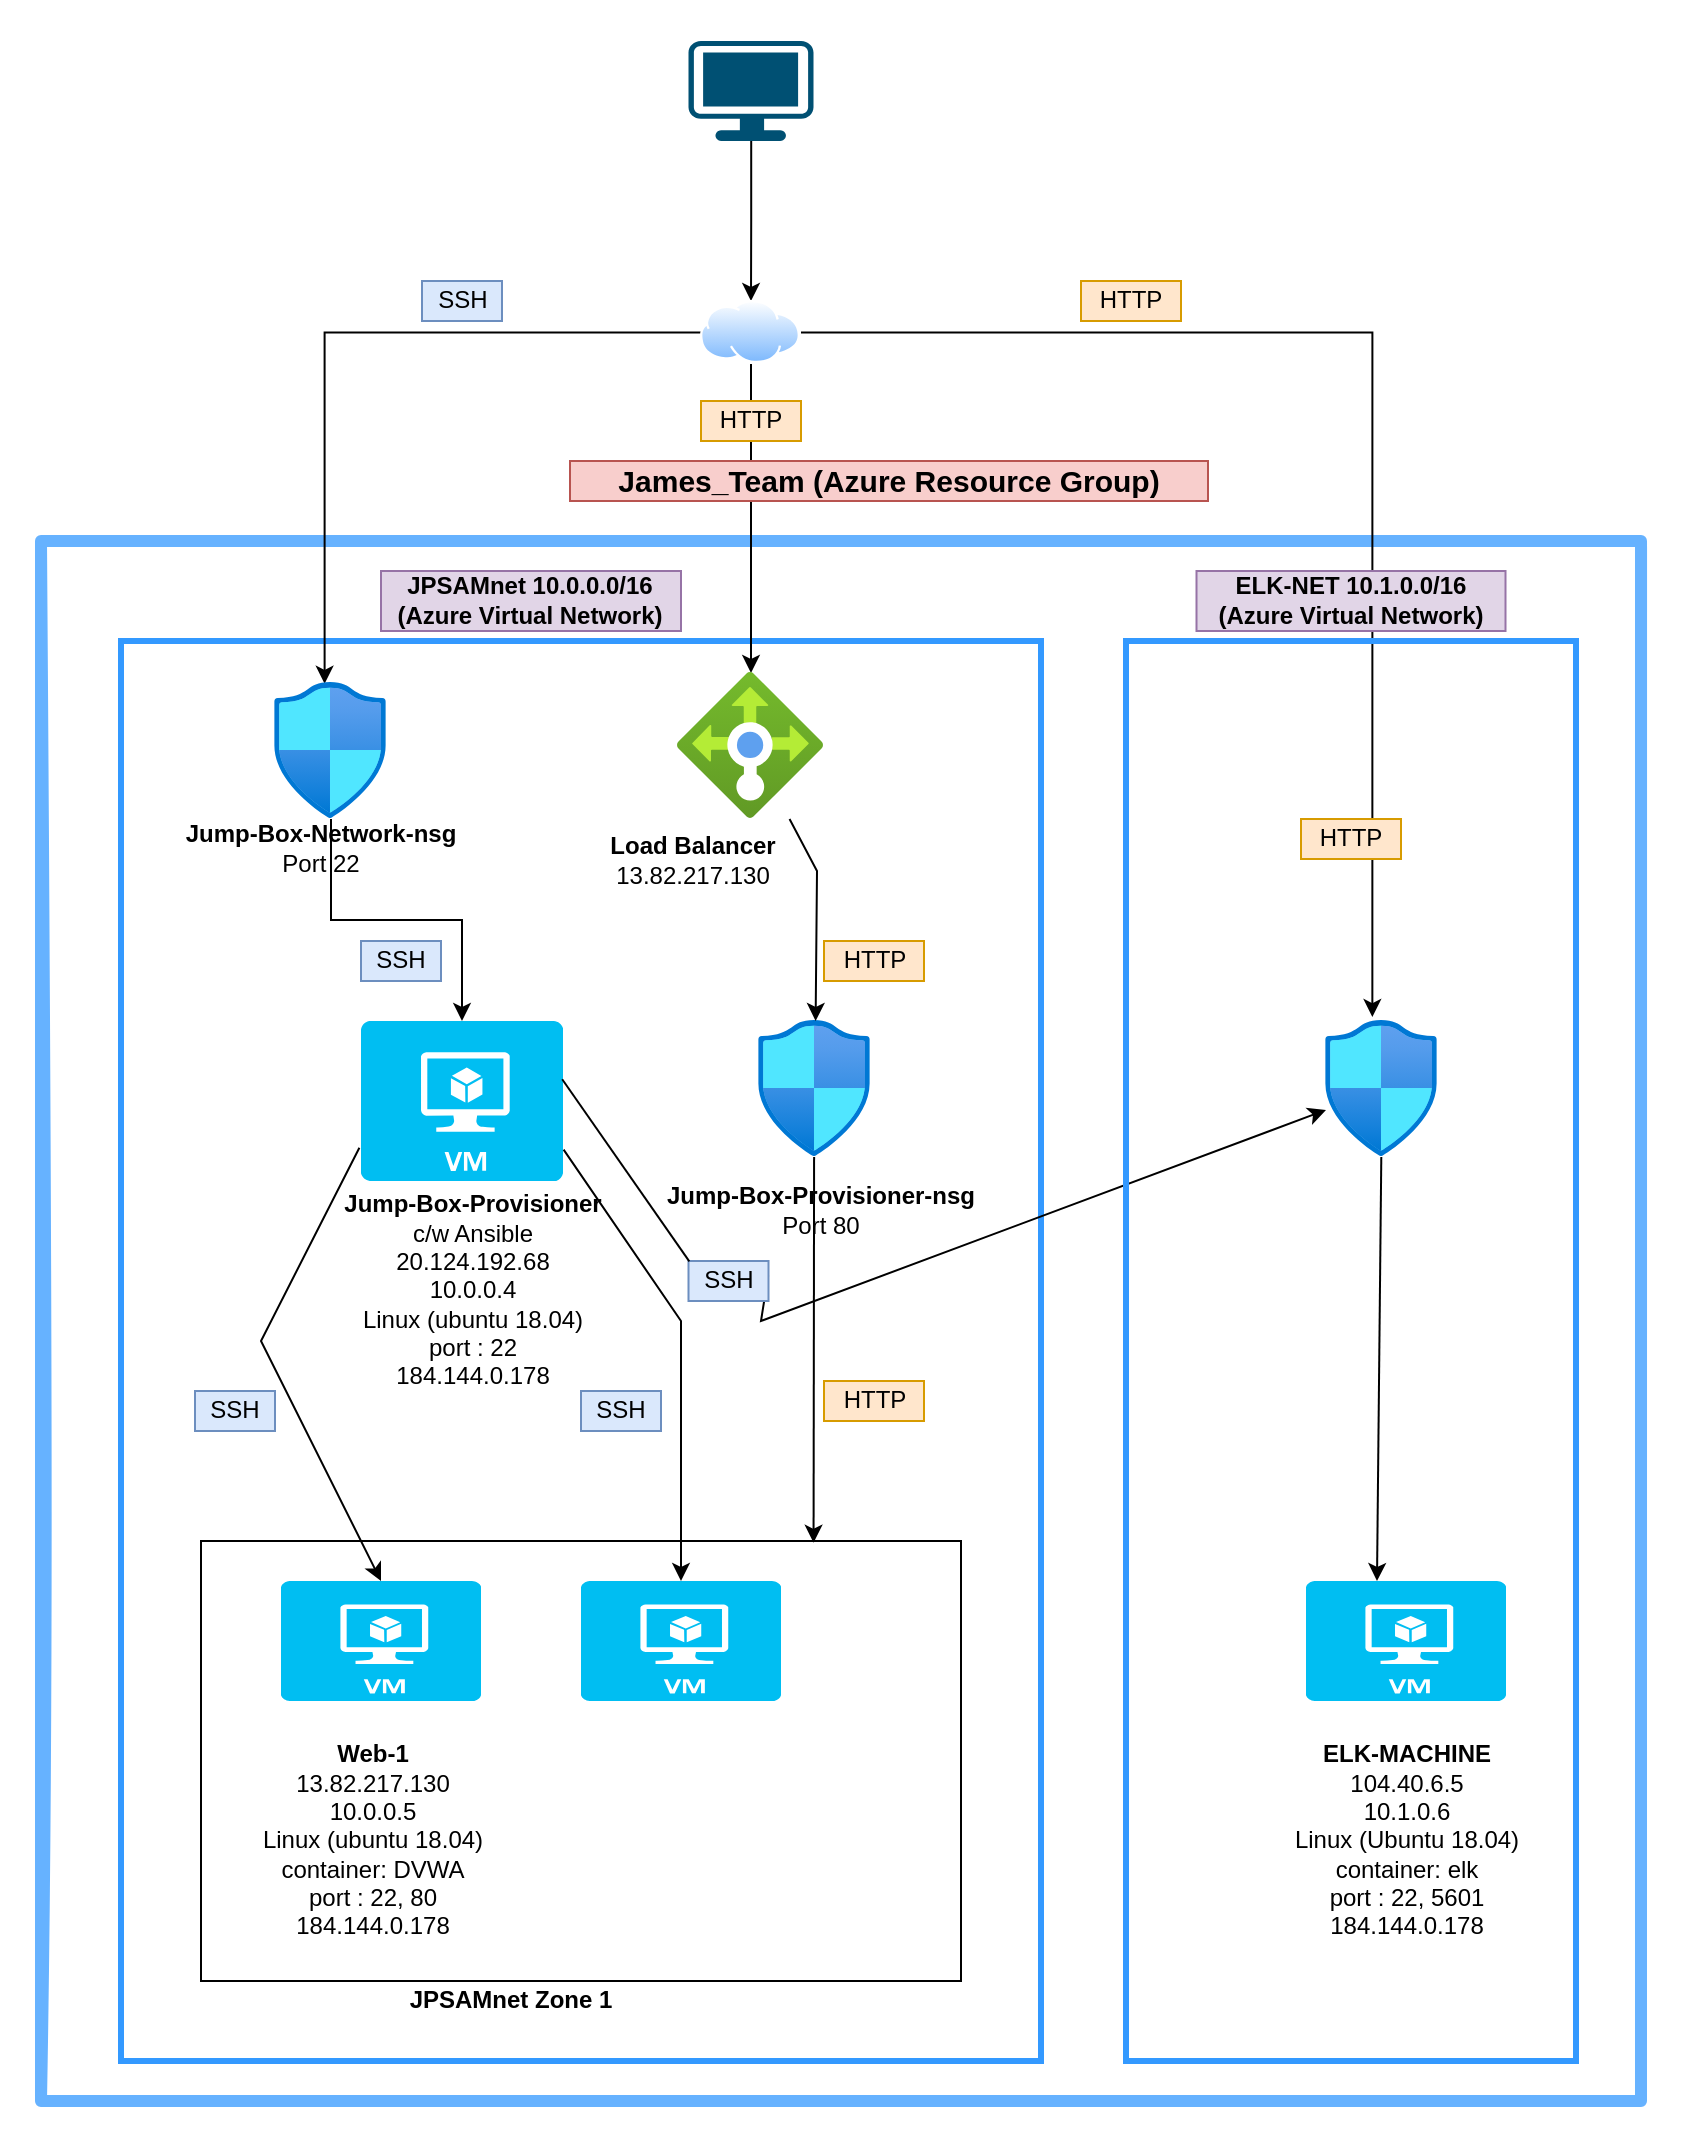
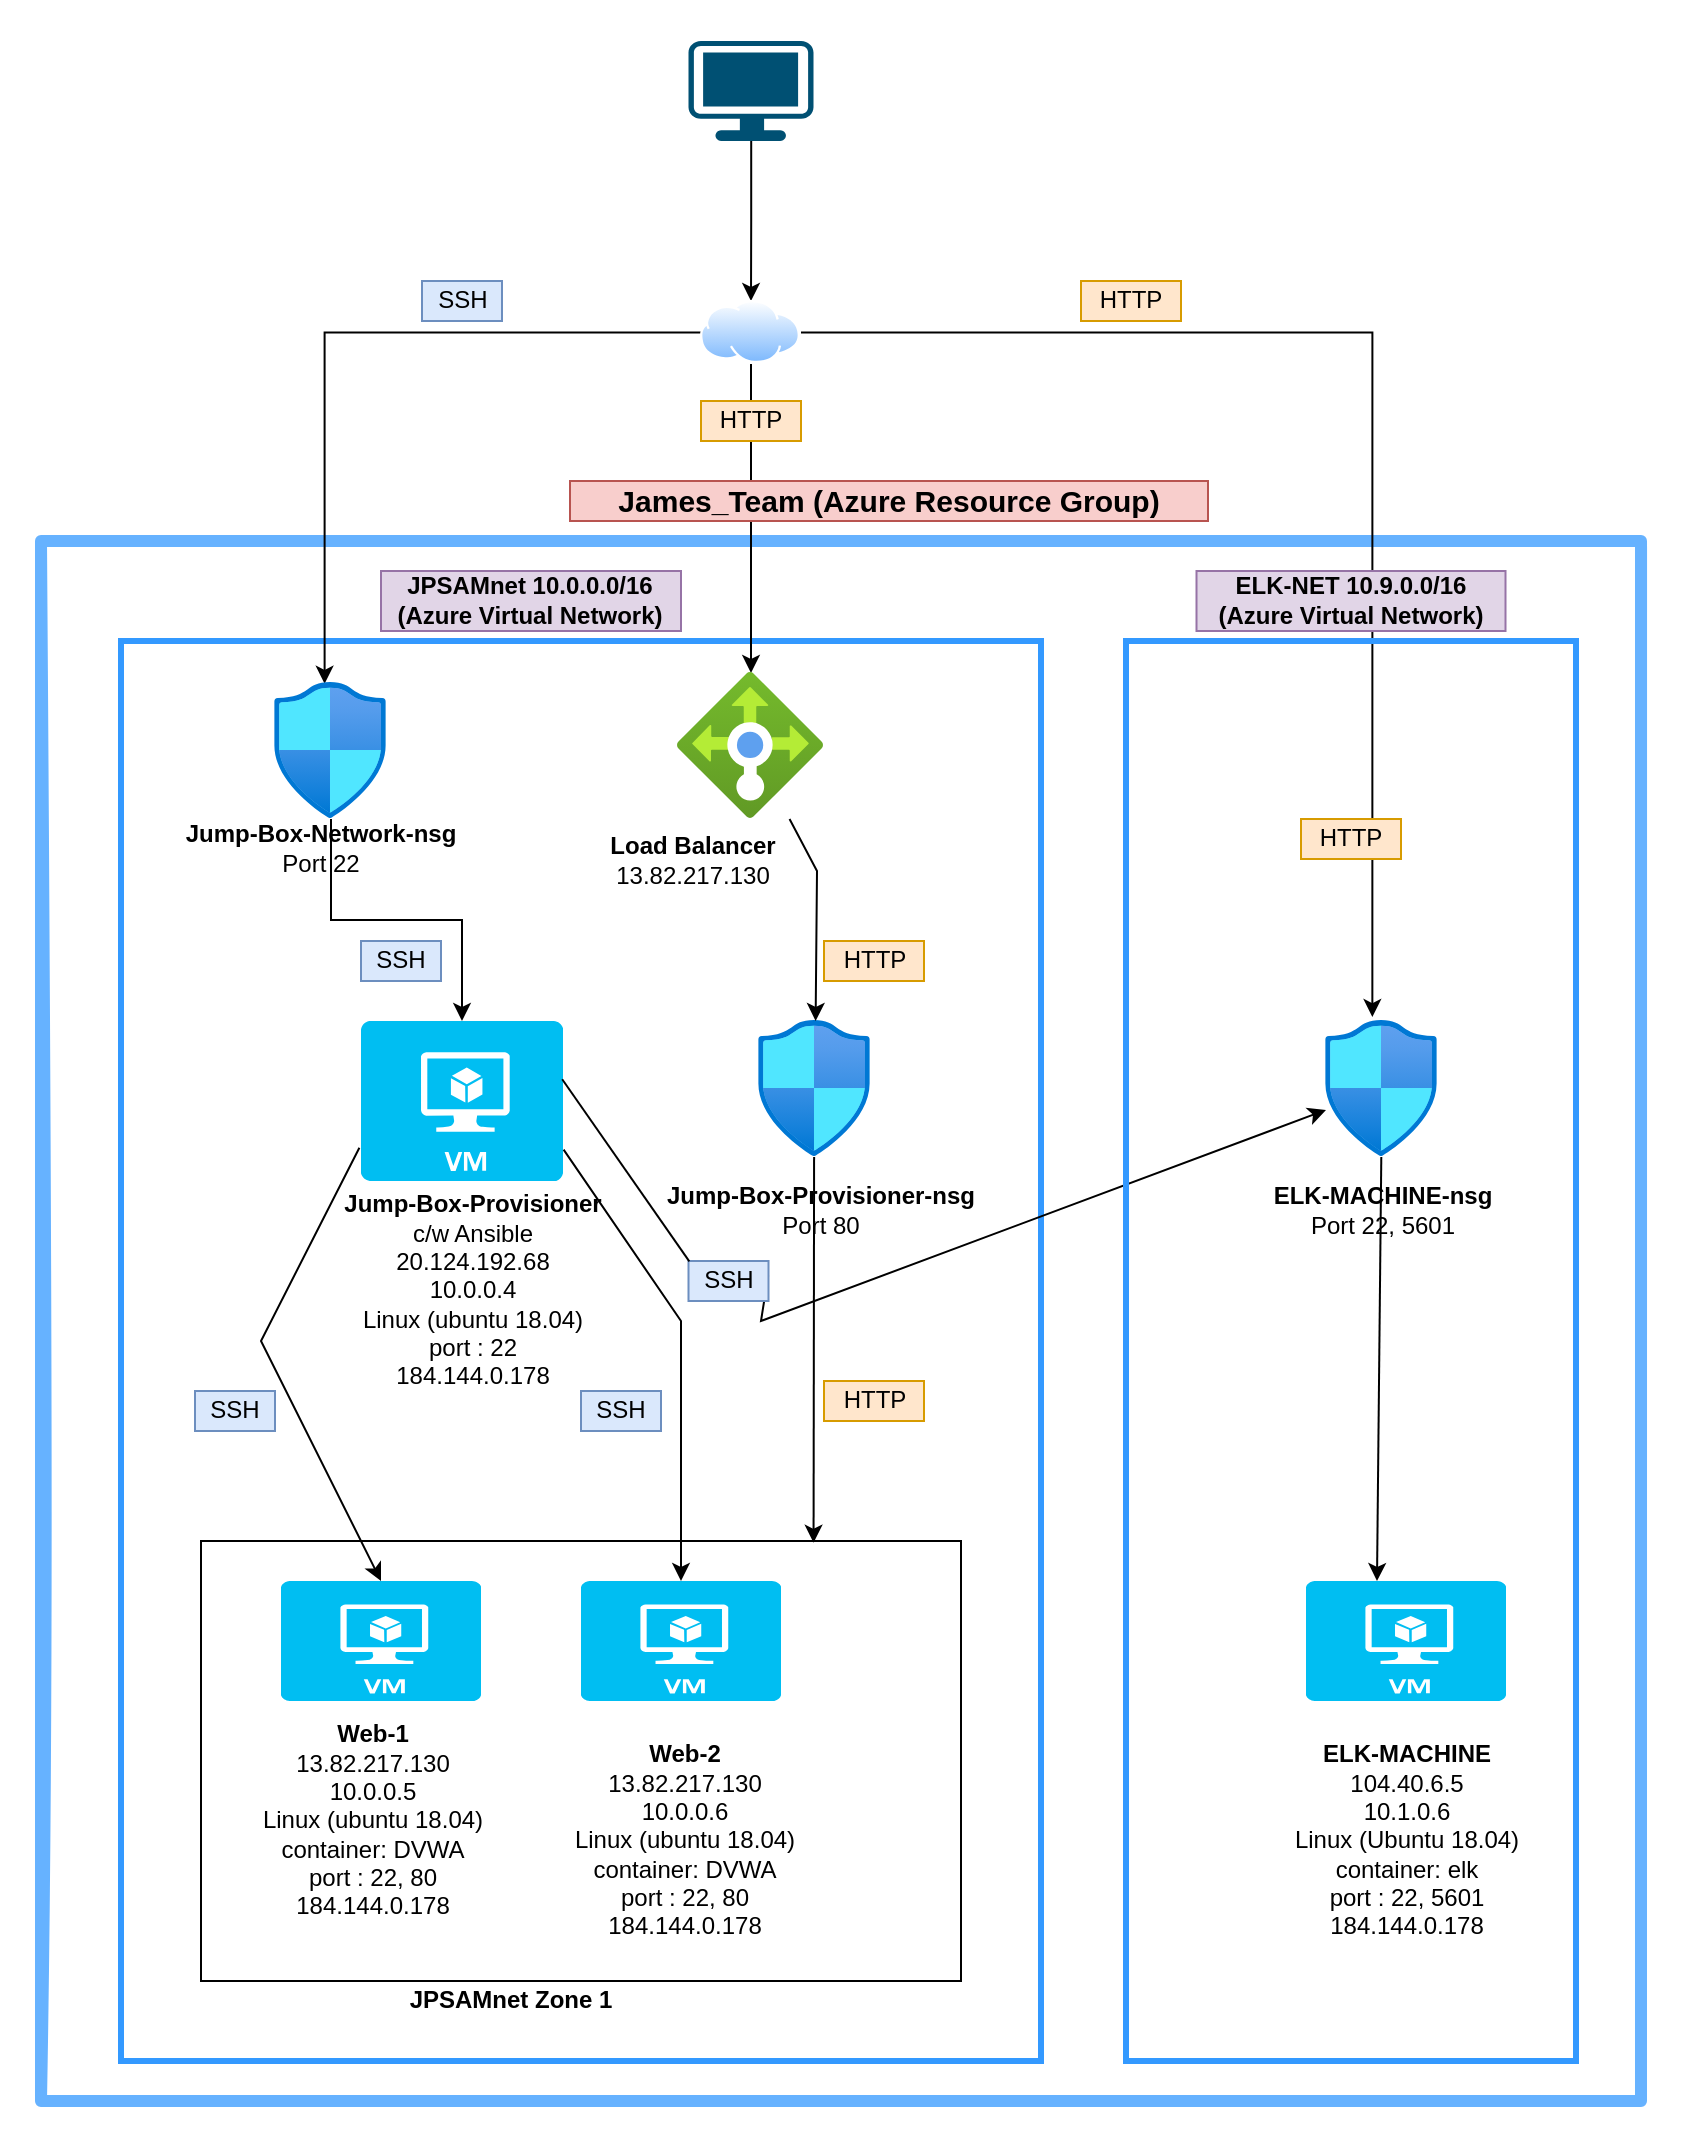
node "James_Team (Azure Resource Group)": moved (889, 481) -> (889, 501)
node "ELK-NET 10.1.0.0/16 (Azure Virtual Network)": label "ELK-NET 10.1.0.0/16 (Azure Virtual Network)" -> "ELK-NET 10.9.0.0/16 (Azure Virtual Network)"
node "ELK-MACHINE-nsg Port 22, 5601": added
node "Web-1 13.82.217.130 10.0.0.5 Linux (ubuntu 18.04) container: DVWA port : 22, 80 184.144.0.178": moved (372, 1841) -> (372, 1821)
node "Web-2 13.82.217.130 10.0.0.6 Linux (ubuntu 18.04) container: DVWA port : 22, 80 184.144.0.178": added
